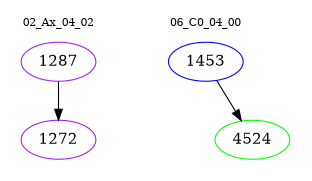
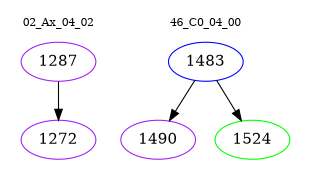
cluster "06_C0_04_00": label "06_C0_04_00" -> "46_C0_04_00"
node "1453": label "1453" -> "1483"
node "1490": added
node "4524": label "4524" -> "1524"
